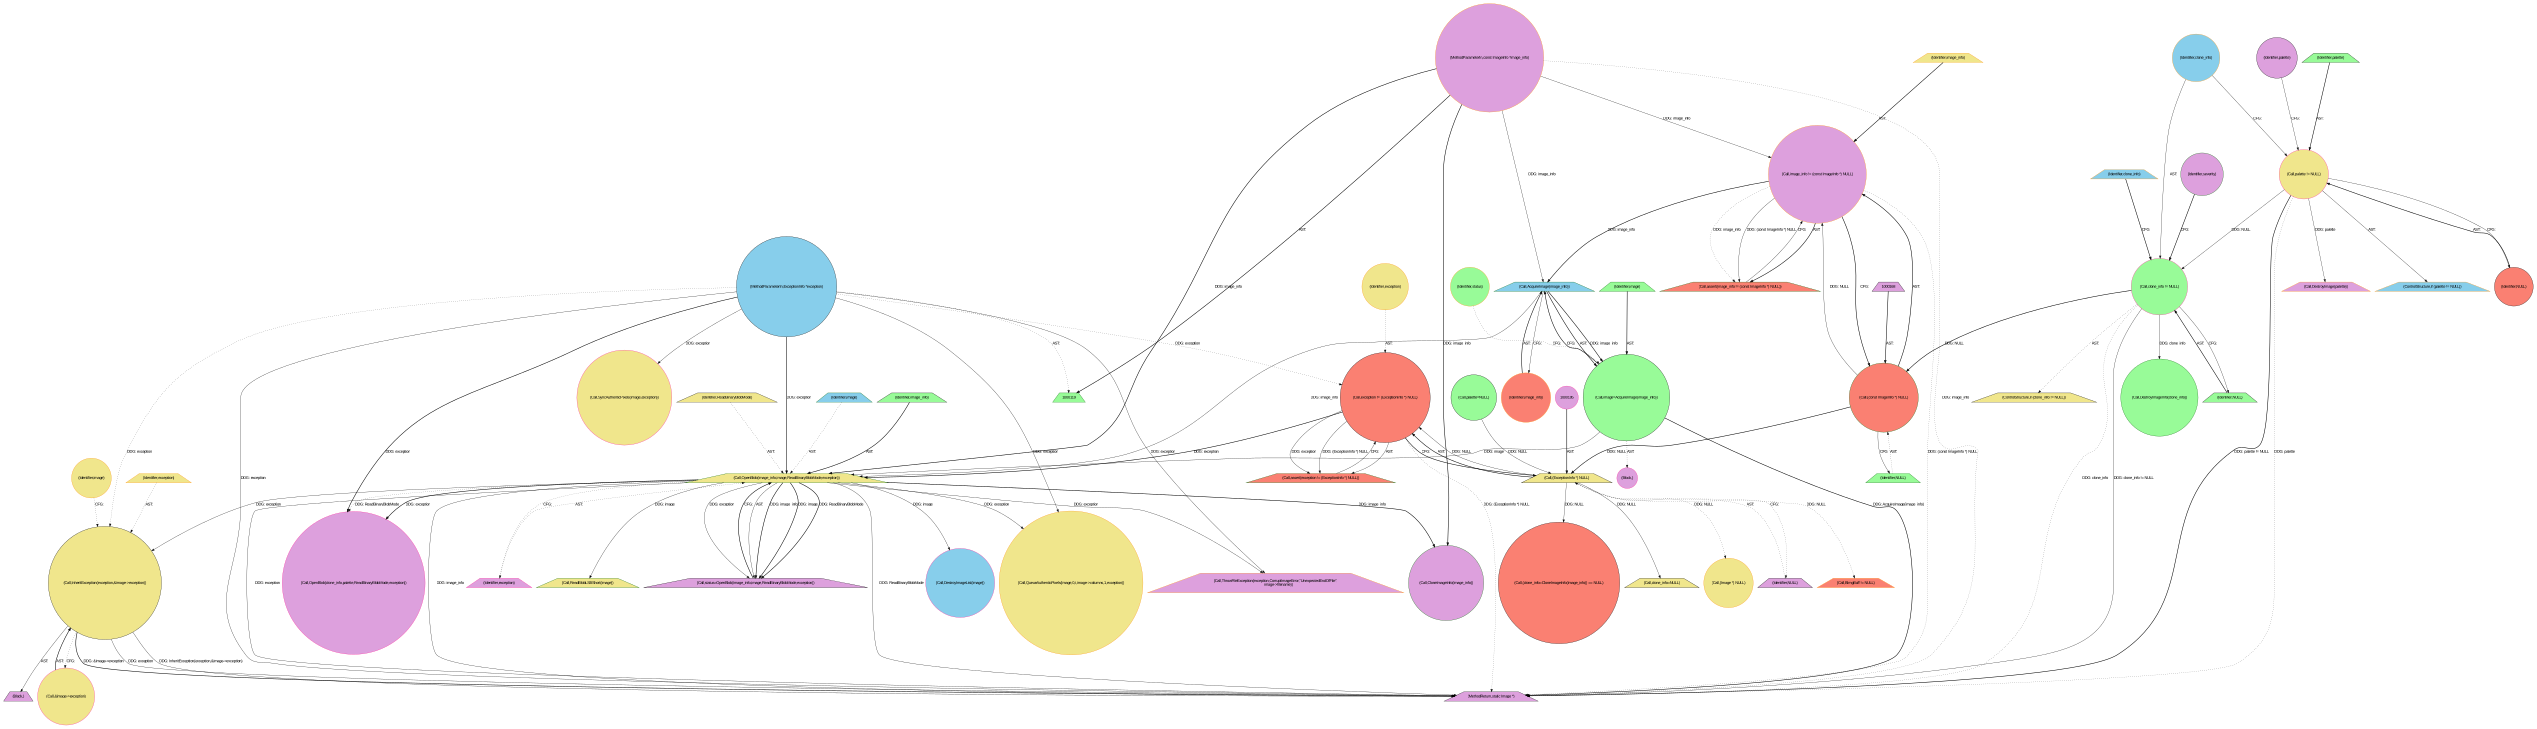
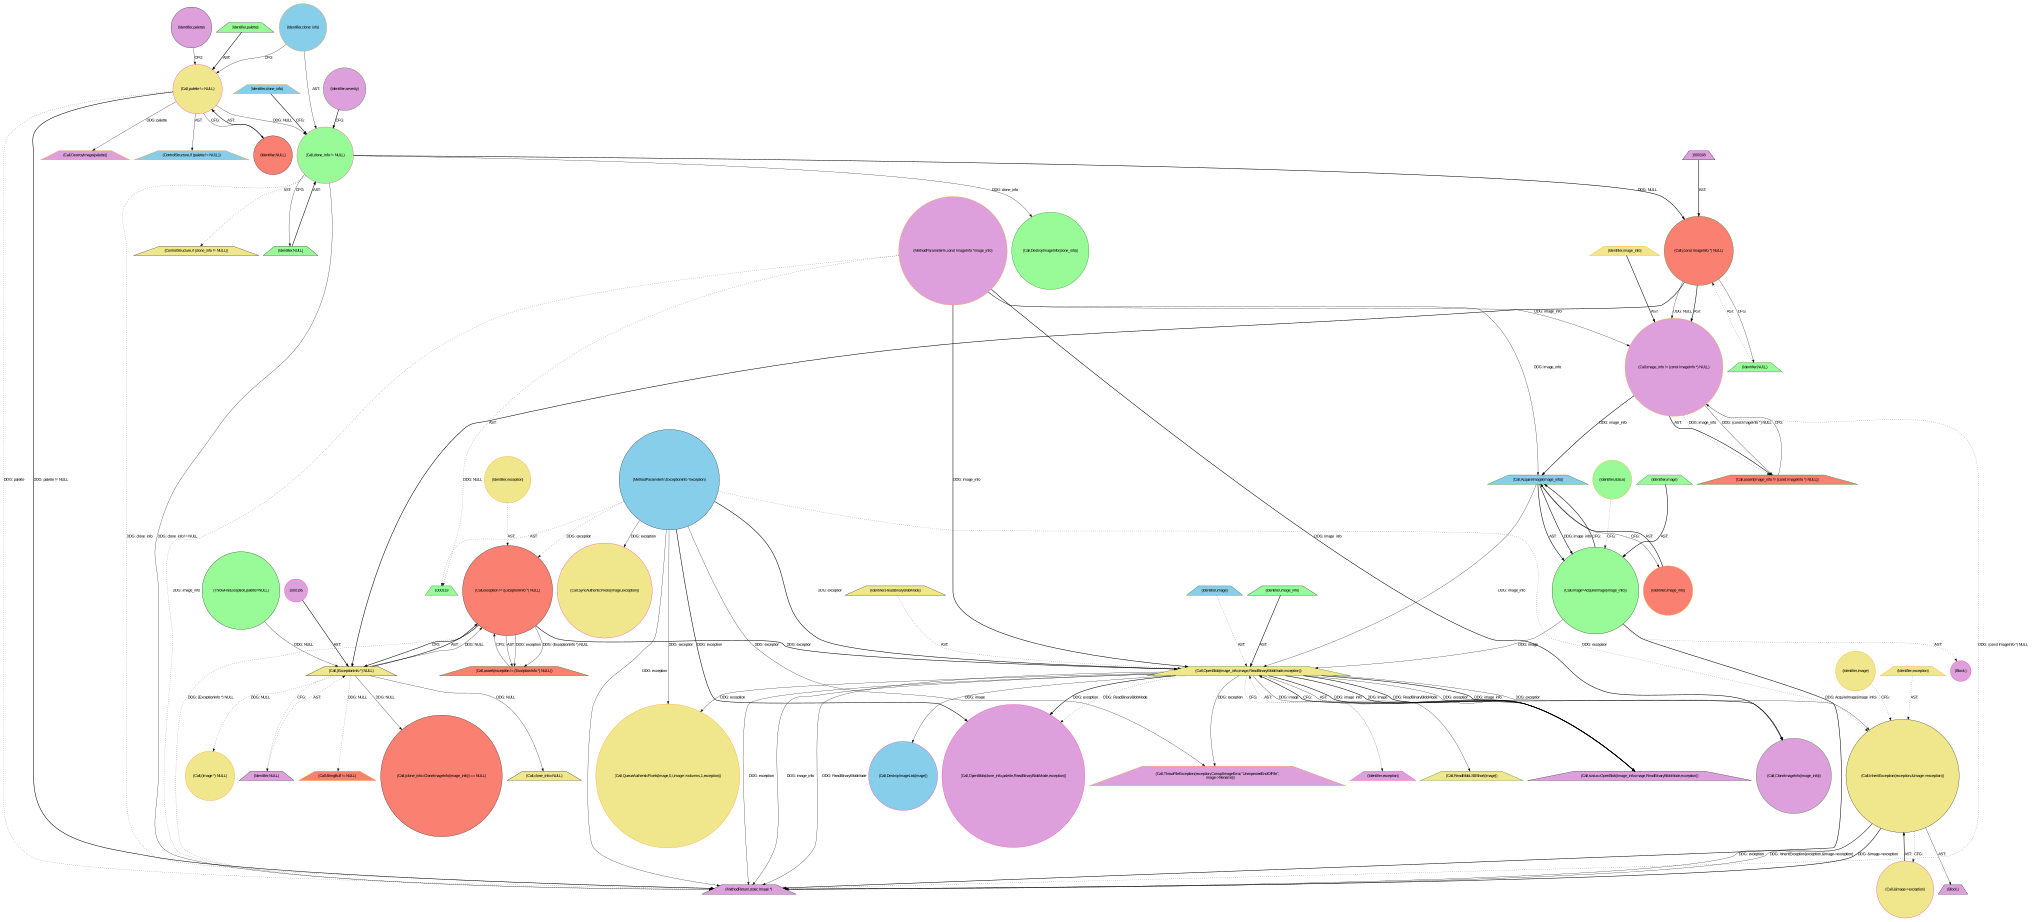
edge "(MethodParameterIn,const ImageInfo *image_info)" -> "1000119": style bold -> dotted
edge "(Call,image_info != (const ImageInfo *) NULL)" -> "(Call,(const ImageInfo *) NULL)": removed, label "CFG:"
node "(Call,palette=NULL)": label "(Call,palette=NULL)" -> "(ThrowFileException,palette=NULL)"
